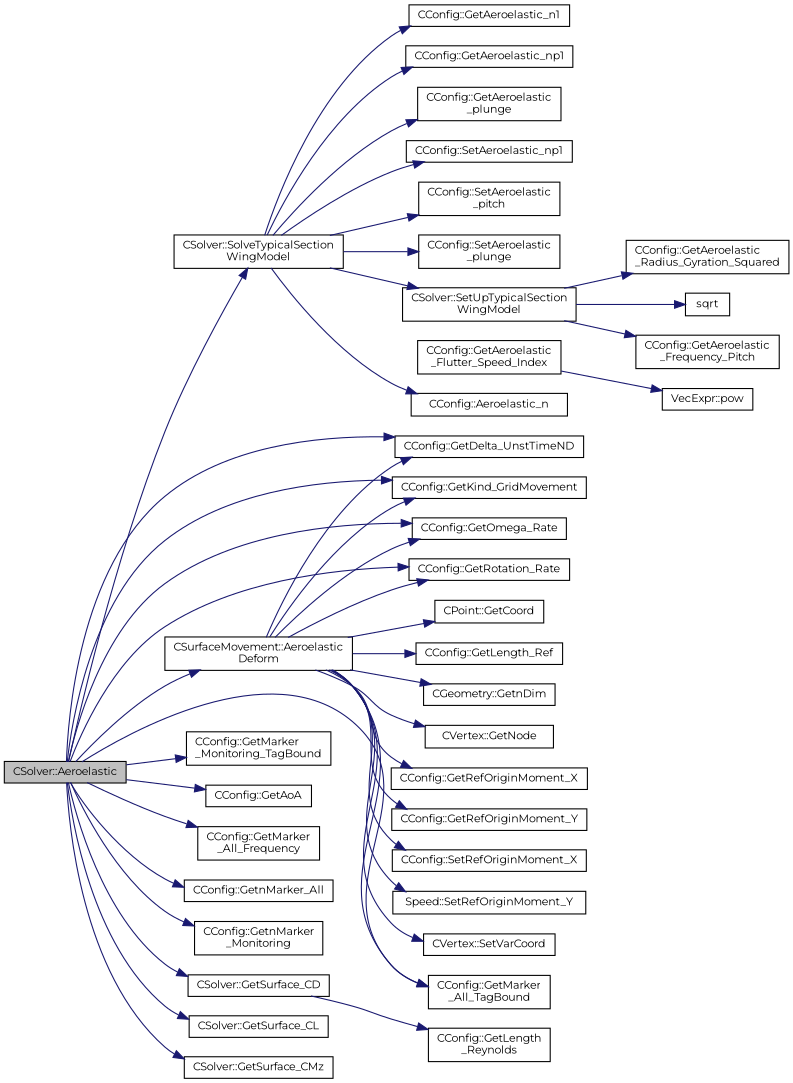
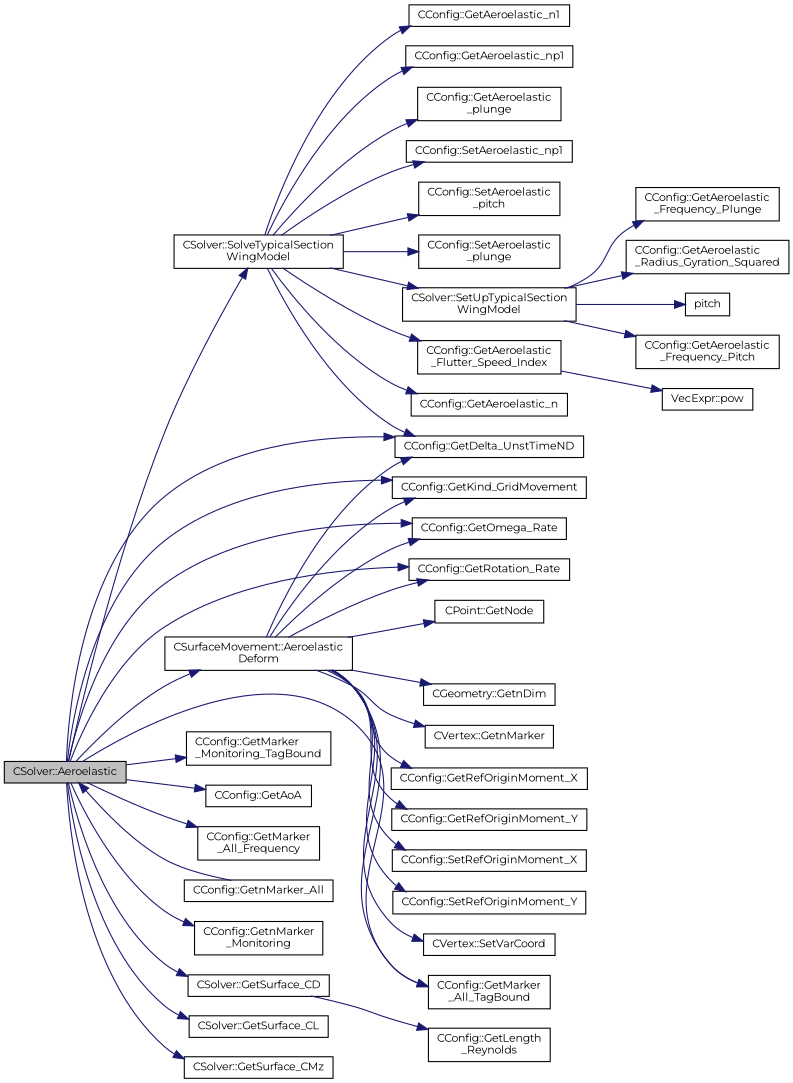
node "CConfig::GetAeroelastic _Frequency_Plunge": added
node "sqrt": label "sqrt" -> "pitch"
edge "CSolver::SolveTypicalSection WingModel" -> "CConfig::GetAeroelastic _Flutter_Speed_Index": added
edge "CSolver::SolveTypicalSection WingModel" -> "CConfig::GetDelta_UnstTimeND": added
node "CConfig::Aeroelastic_n": label "CConfig::Aeroelastic_n" -> "CConfig::GetAeroelastic_n"
node "CPoint::GetCoord": label "CPoint::GetCoord" -> "CPoint::GetNode"
node "CConfig::GetLength_Ref": removed
node "CVertex::GetNode": label "CVertex::GetNode" -> "CVertex::GetnMarker"
edge "CSolver::Aeroelastic" -> "CConfig::GetnMarker_All": reversed
node "Speed::SetRefOriginMoment_Y": label "Speed::SetRefOriginMoment_Y" -> "CConfig::SetRefOriginMoment_Y"
